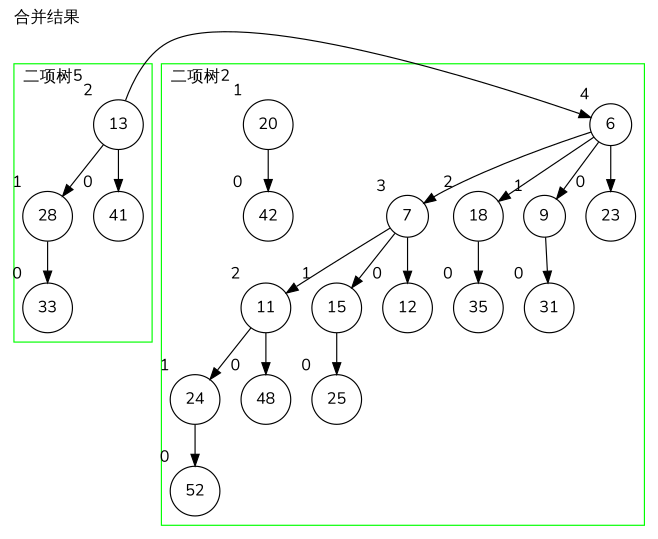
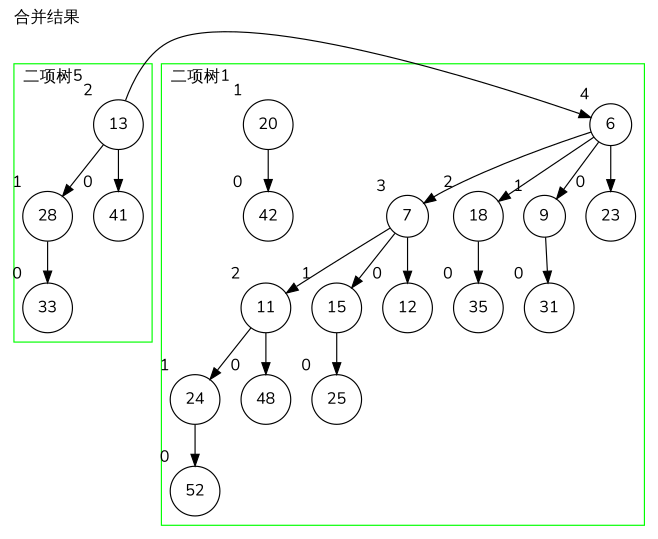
cluster "二项树2": label "二项树2" -> "二项树1"
